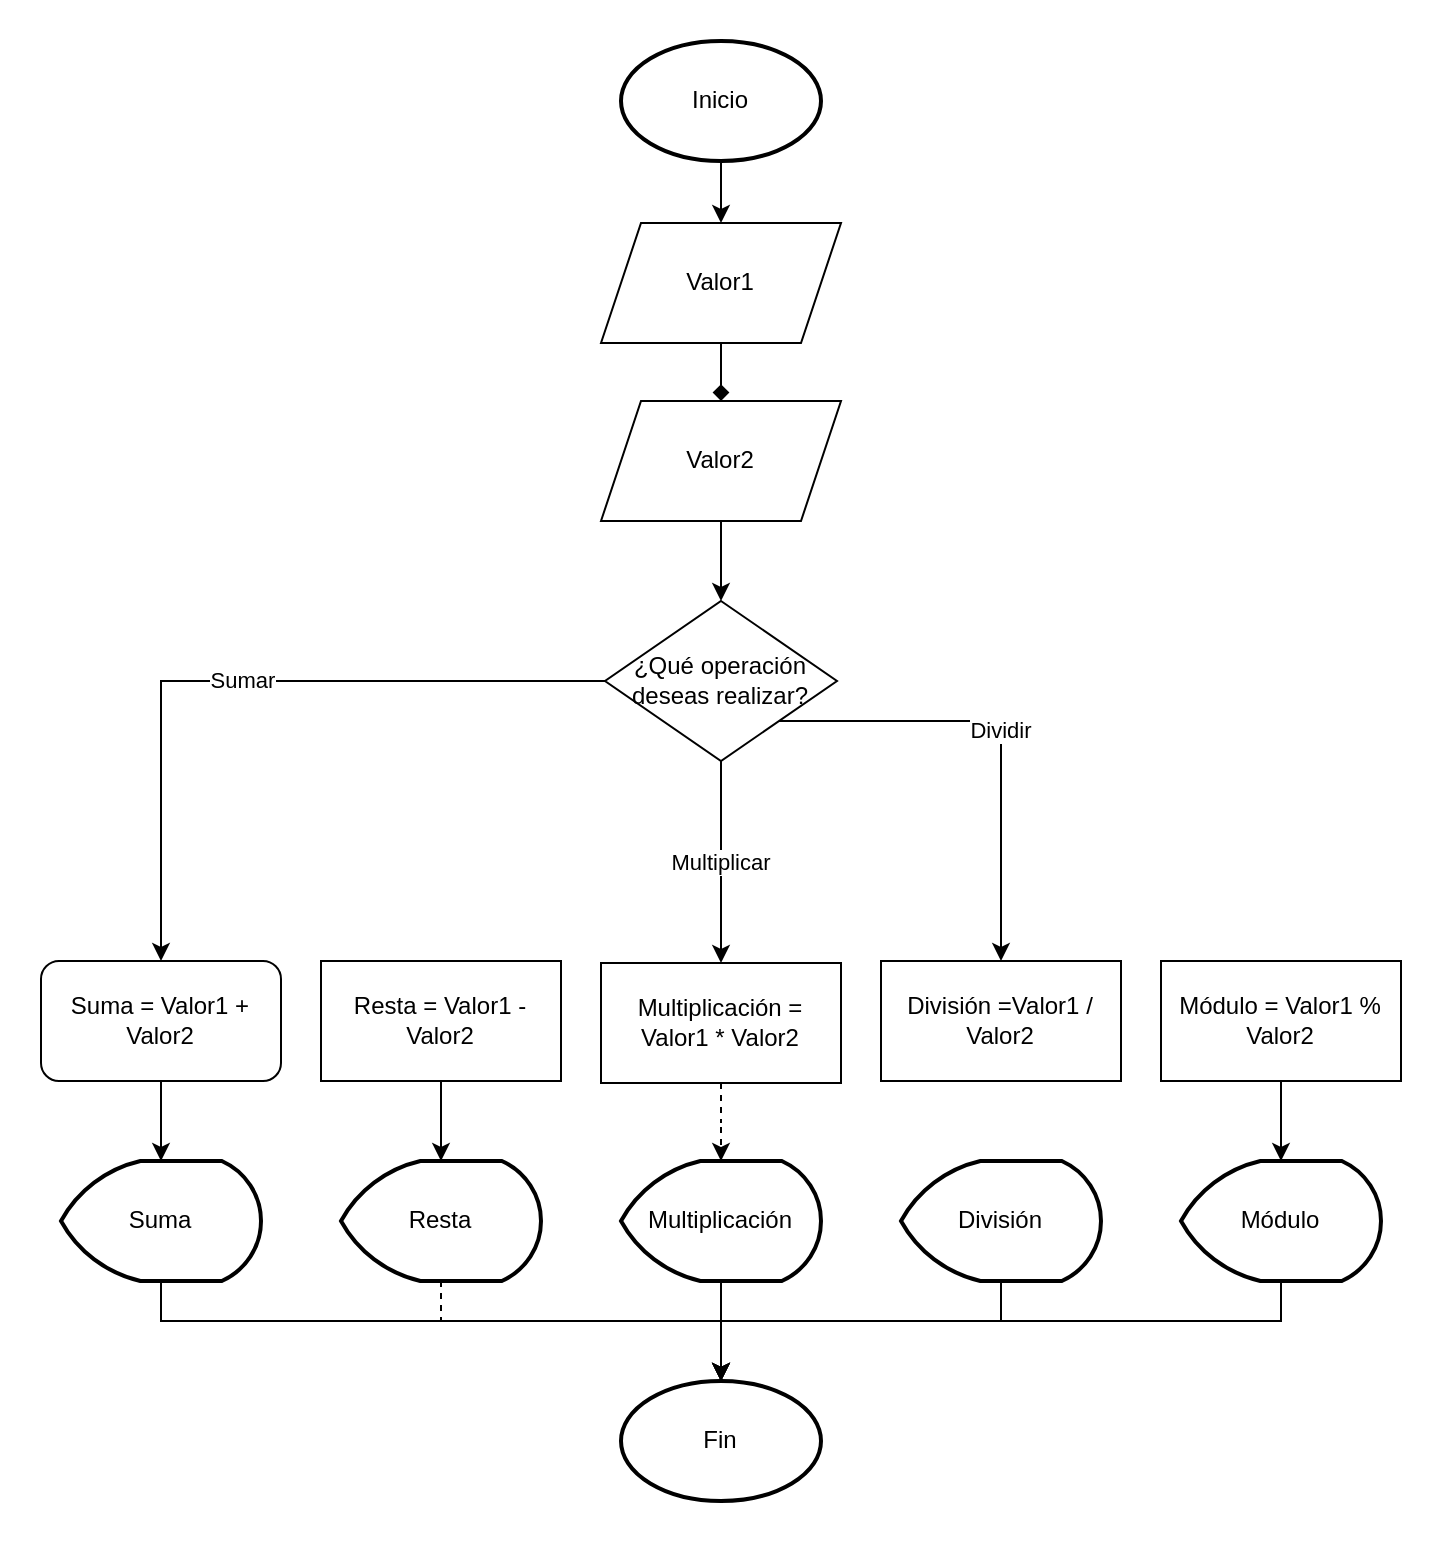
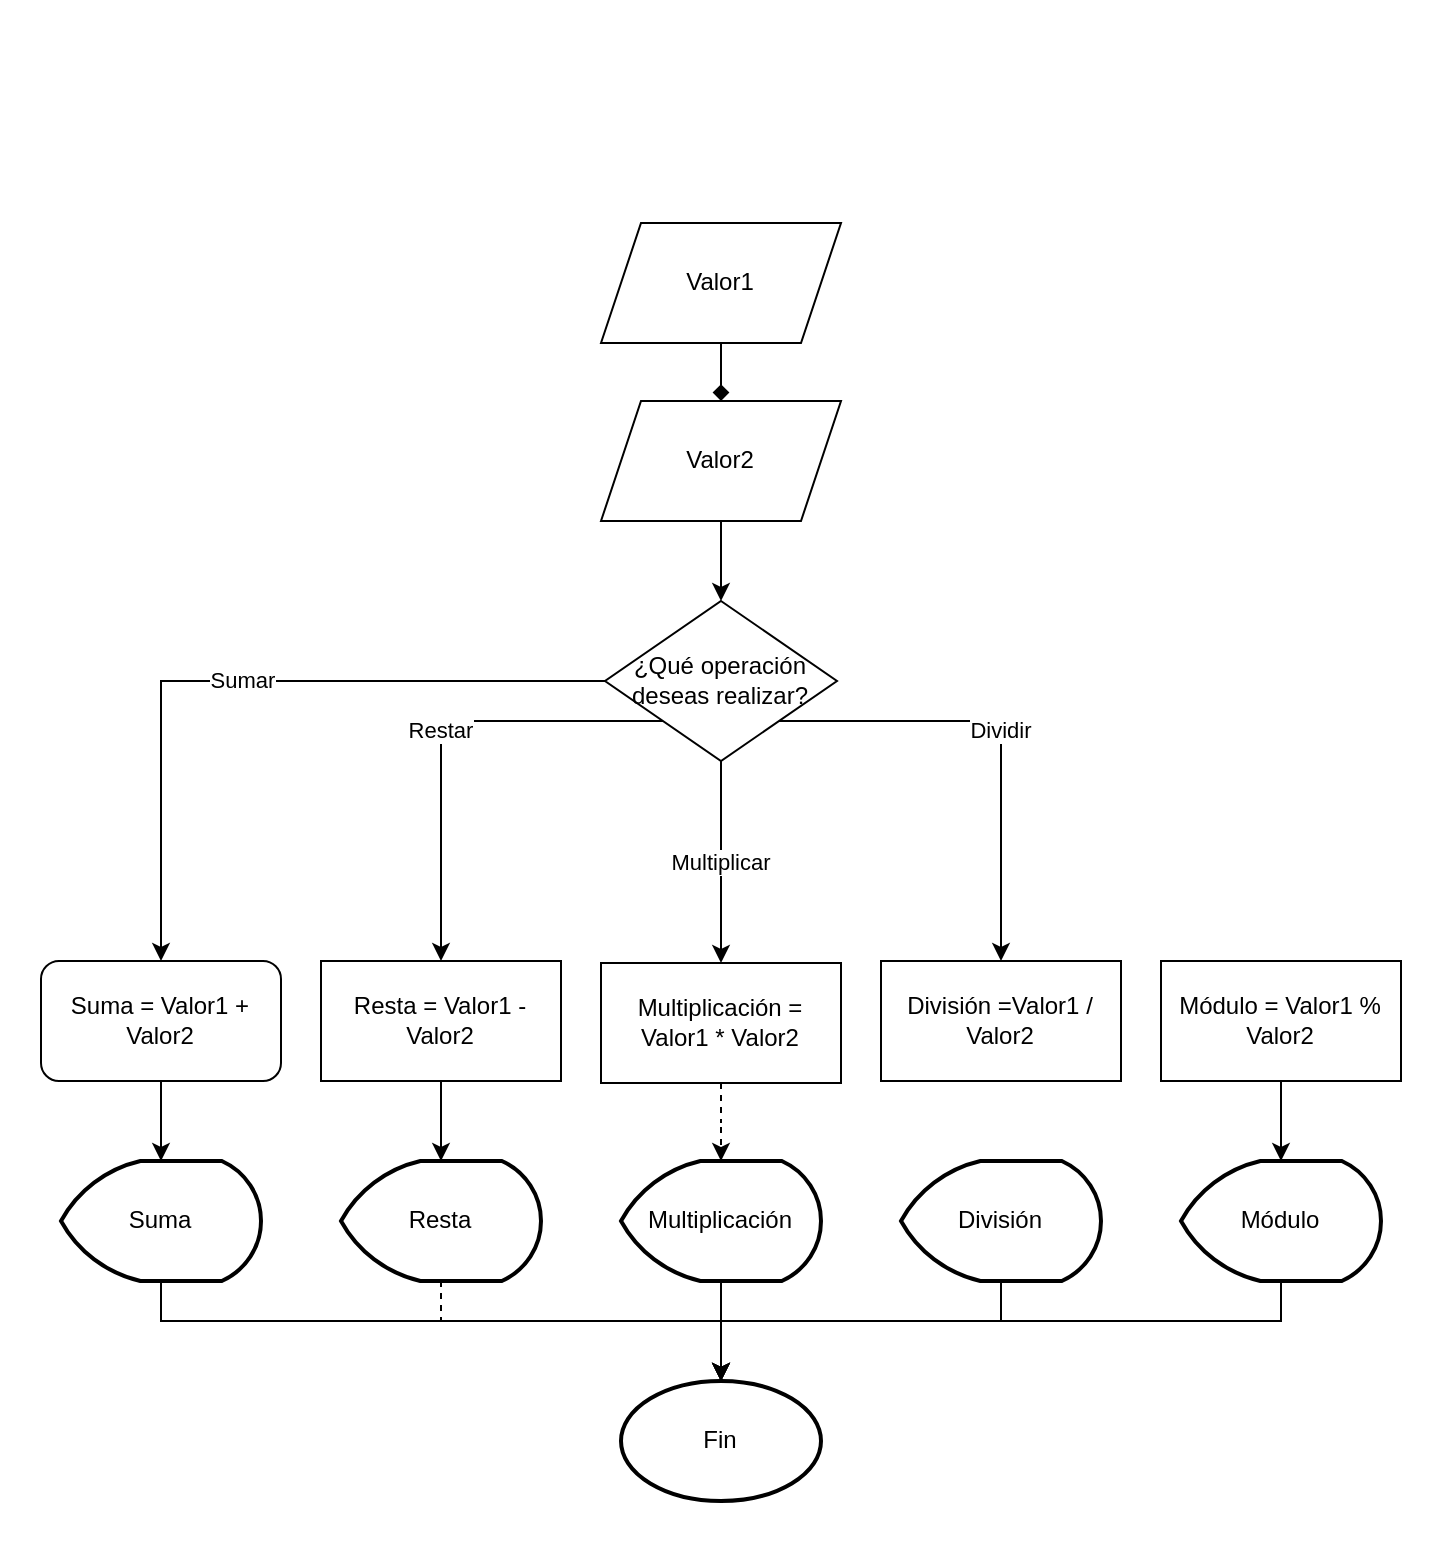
node "Inicio": removed
edge "Inicio" -> "Valor1": removed
edge "¿Qué operación deseas realizar?" -> "Resta = Valor1 - Valor2": added, label "Restar"
